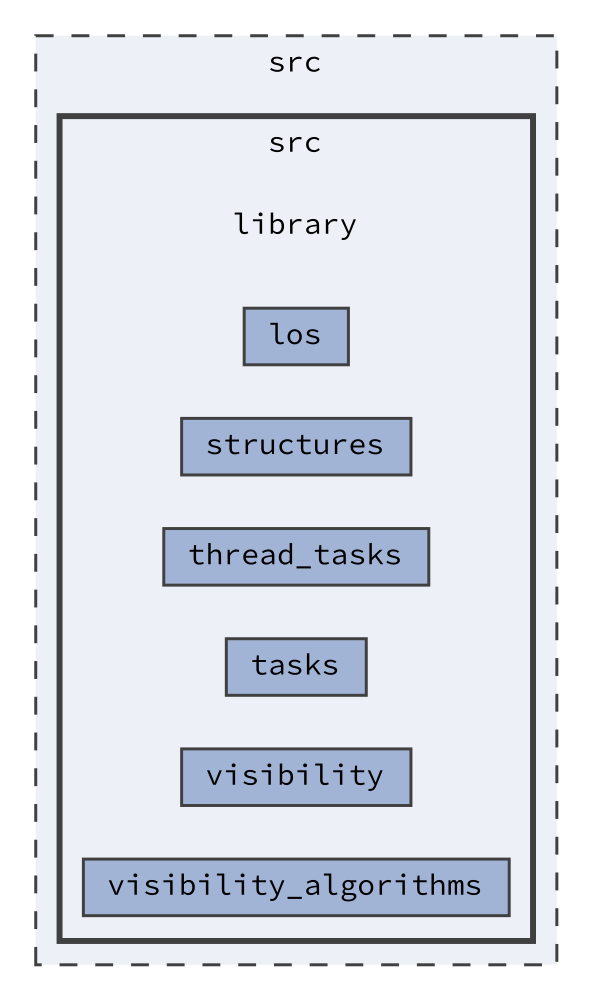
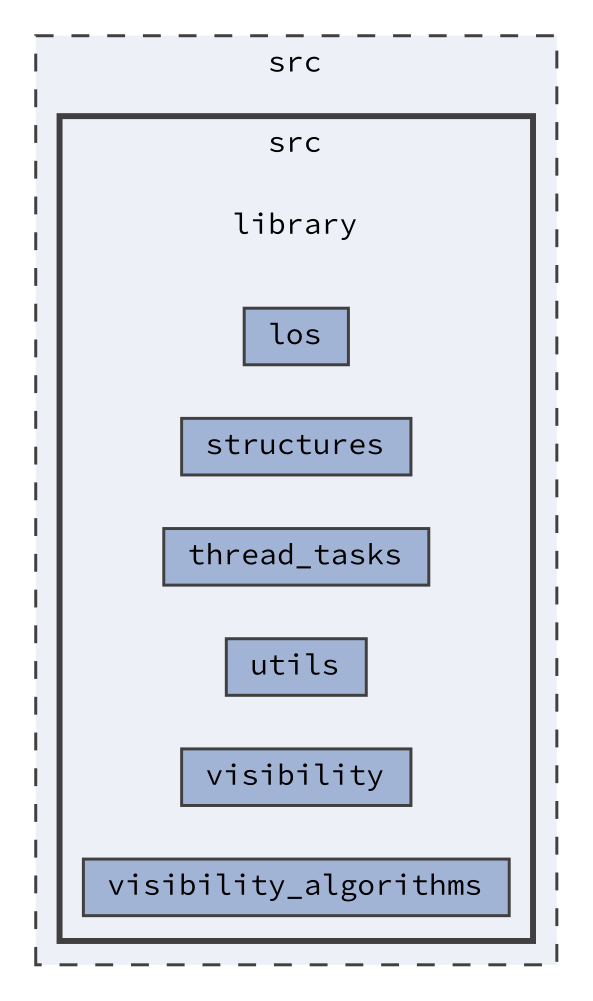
node "tasks": label "tasks" -> "utils"
